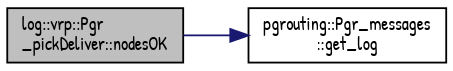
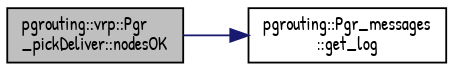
node "log::vrp::Pgr _pickDeliver::nodesOK": label "log::vrp::Pgr _pickDeliver::nodesOK" -> "pgrouting::vrp::Pgr _pickDeliver::nodesOK"
